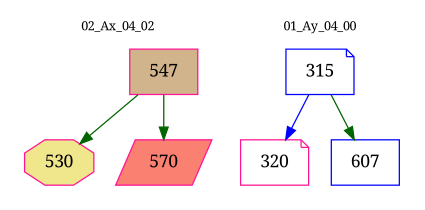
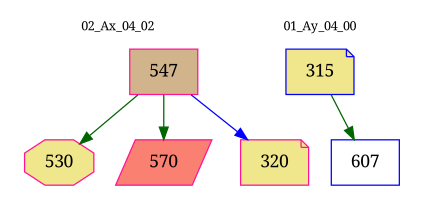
node "315": fillcolor white -> khaki
edge "315" -> "320": now "547" -> "320"
node "320": fillcolor white -> khaki
